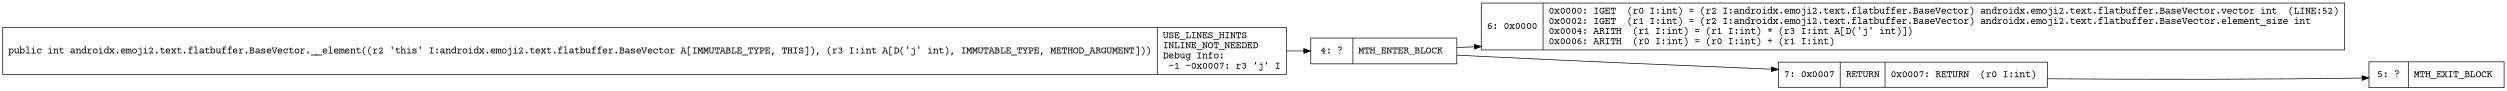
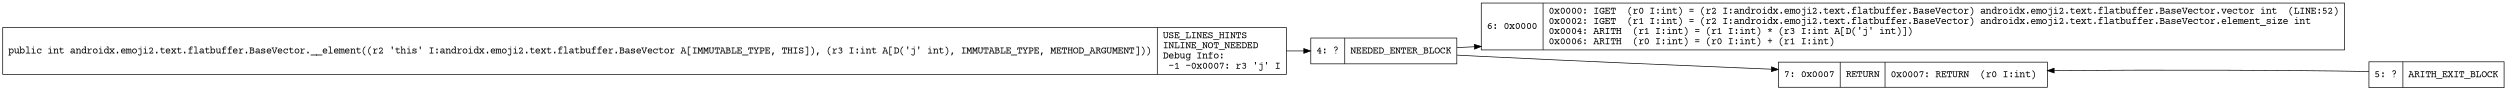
node "4: ?": text "MTH_ENTER_BLOCK" -> "NEEDED_ENTER_BLOCK"
node "5: ?": text "MTH_EXIT_BLOCK" -> "ARITH_EXIT_BLOCK"
edge "7: 0x0007" -> "5: ?": reversed
